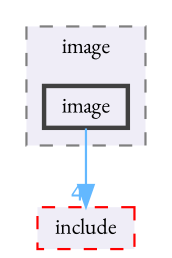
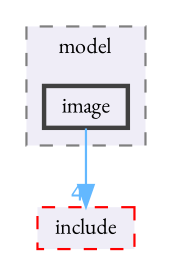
cluster "image": label "image" -> "model"
